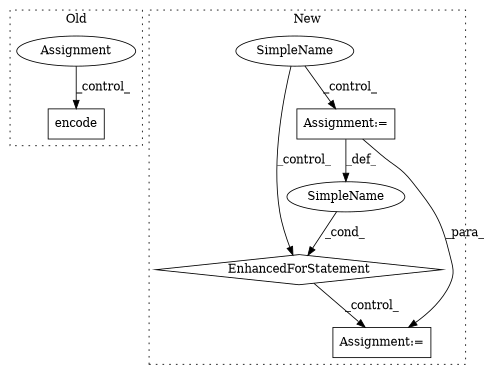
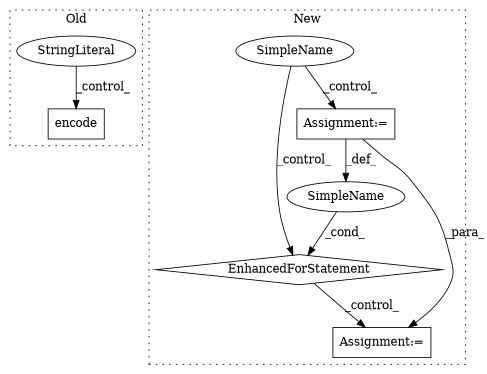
node "Assignment": label "Assignment" -> "StringLiteral"
